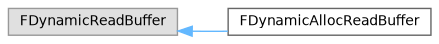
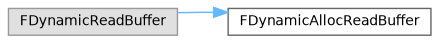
edge "FDynamicAllocReadBuffer" -> "FDynamicReadBuffer": reversed
